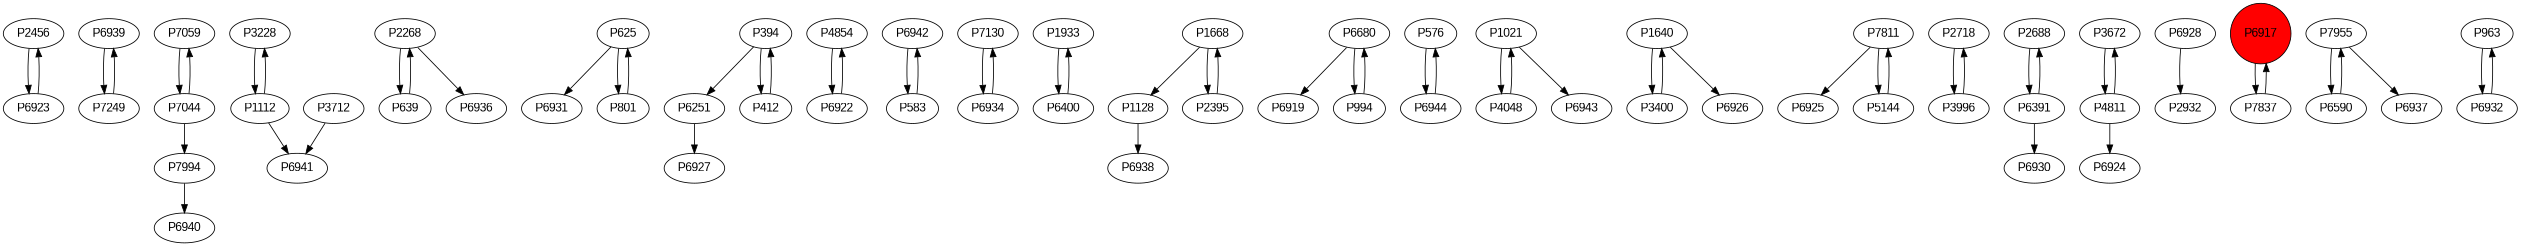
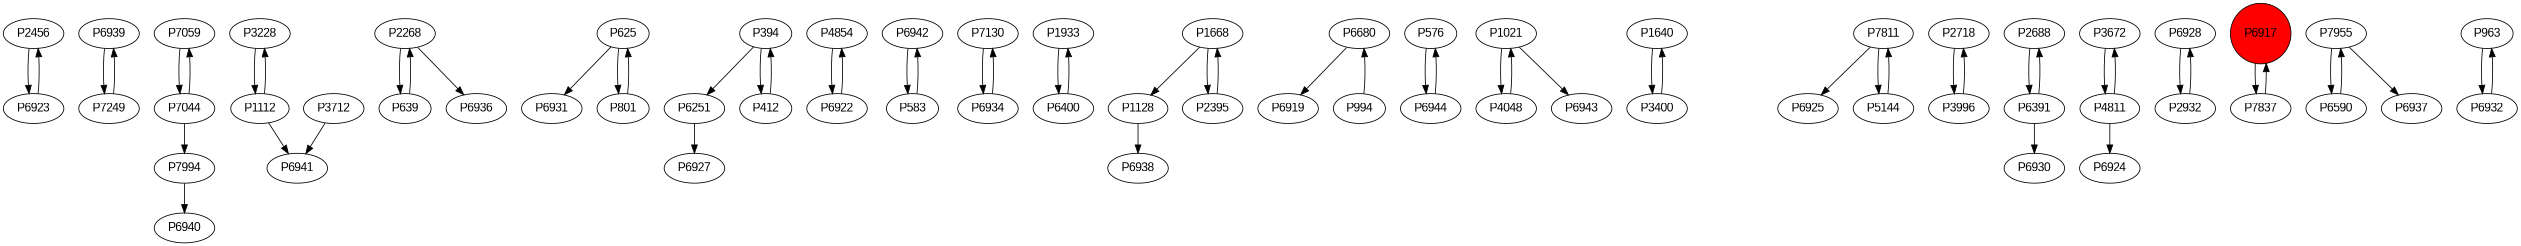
edge "P6680" -> "P994": removed
edge "P2932" -> "P6928": added
node "P6926": removed
